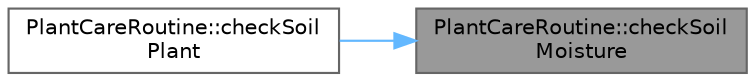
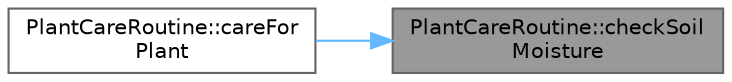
node "PlantCareRoutine::checkSoil Plant": label "PlantCareRoutine::checkSoil Plant" -> "PlantCareRoutine::careFor Plant"
